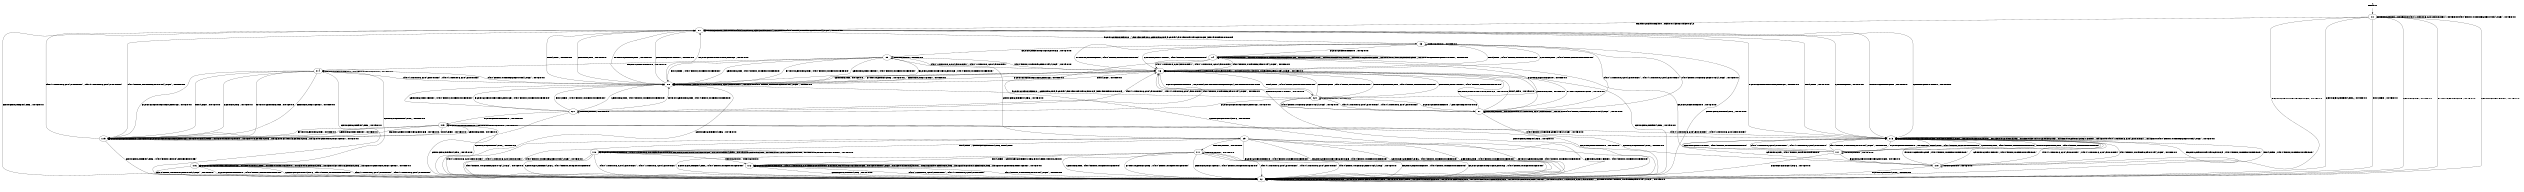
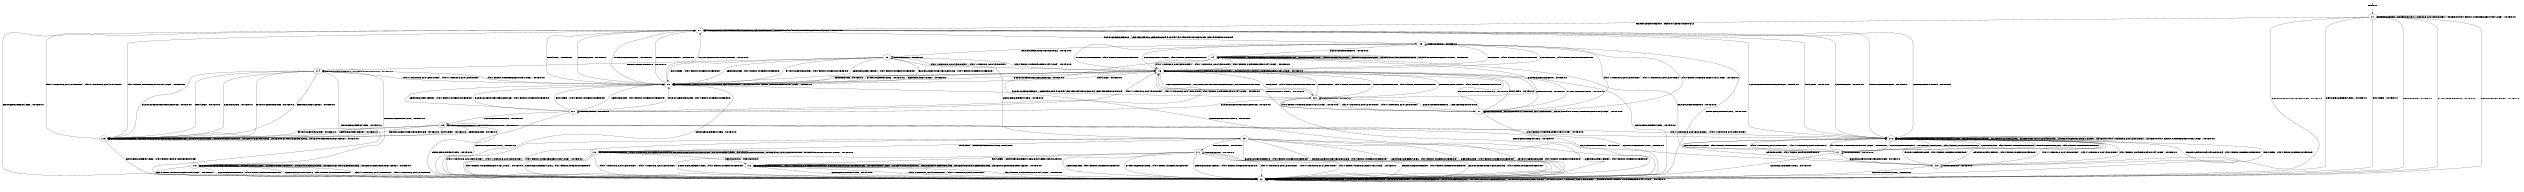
edge "s17" -> "s2": label "ECDHE_CIPHER_SPEC / TIMEOUT" -> "CHANGE_CIPHER_SPEC / TIMEOUT"
